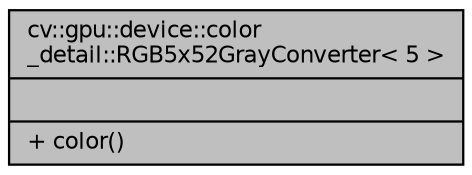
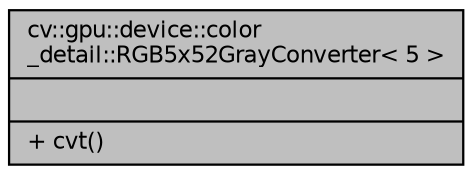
node "cv::gpu::device::color": text "+ color()" -> "+ cvt()"
